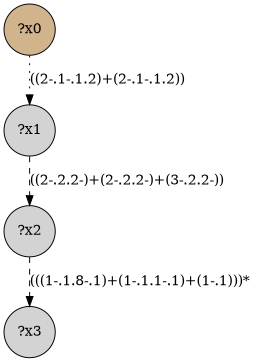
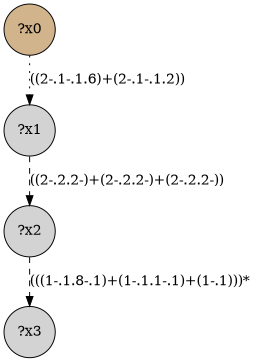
edge "?x0" -> "?x1": label "((2-.1-.1.2)+(2-.1-.1.2))" -> "((2-.1-.1.6)+(2-.1-.1.2))"
edge "?x1" -> "?x2": label "((2-.2.2-)+(2-.2.2-)+(3-.2.2-))" -> "((2-.2.2-)+(2-.2.2-)+(2-.2.2-))"
